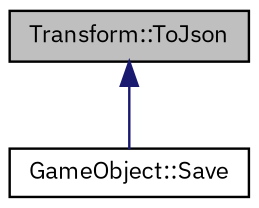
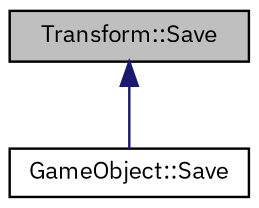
node "Transform::ToJson": label "Transform::ToJson" -> "Transform::Save"
